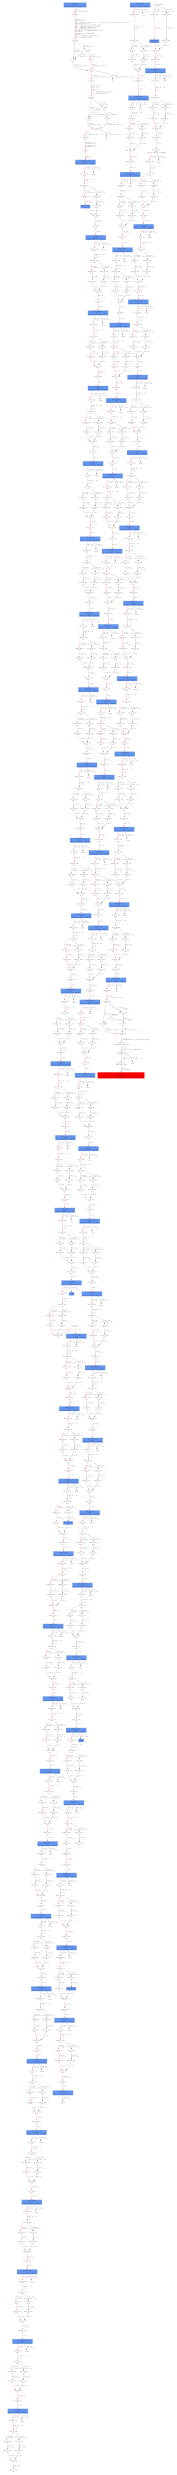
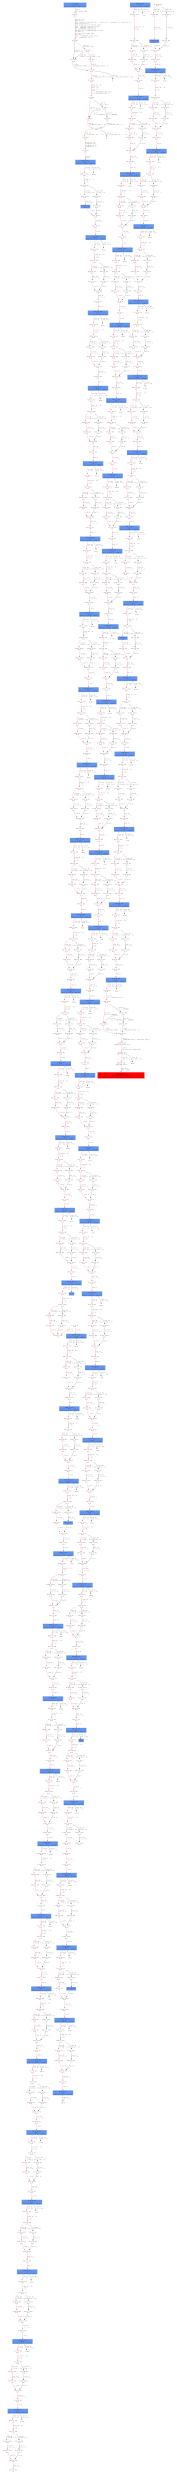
node "82156 @ N44 main AbstractionState: ABS5529": fillcolor white -> cornflowerblue
node "82358 @ N50 main": fillcolor white -> cornflowerblue
